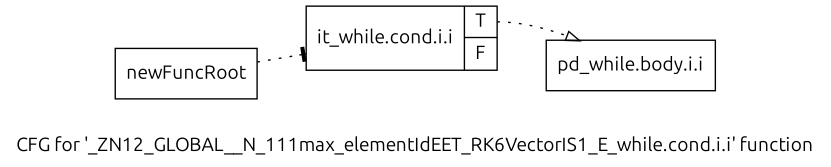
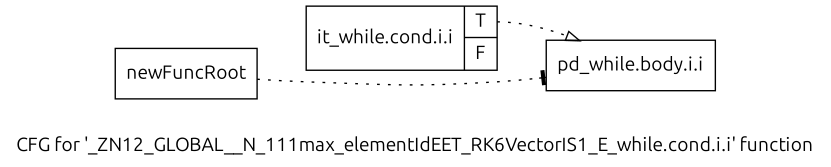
edge "newFuncRoot" -> "it_while.cond.i.i": now "newFuncRoot" -> "pd_while.body.i.i"
